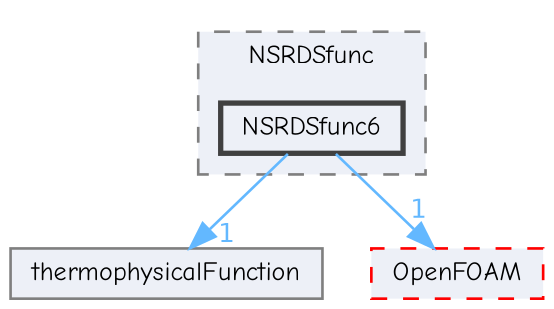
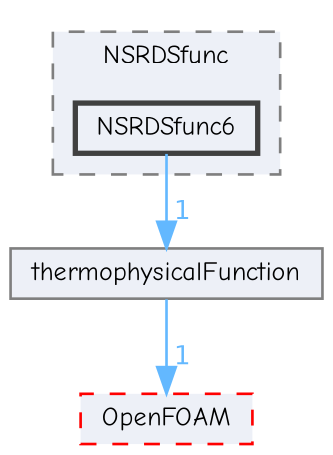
edge "NSRDSfunc6" -> "OpenFOAM": now "thermophysicalFunction" -> "OpenFOAM"
